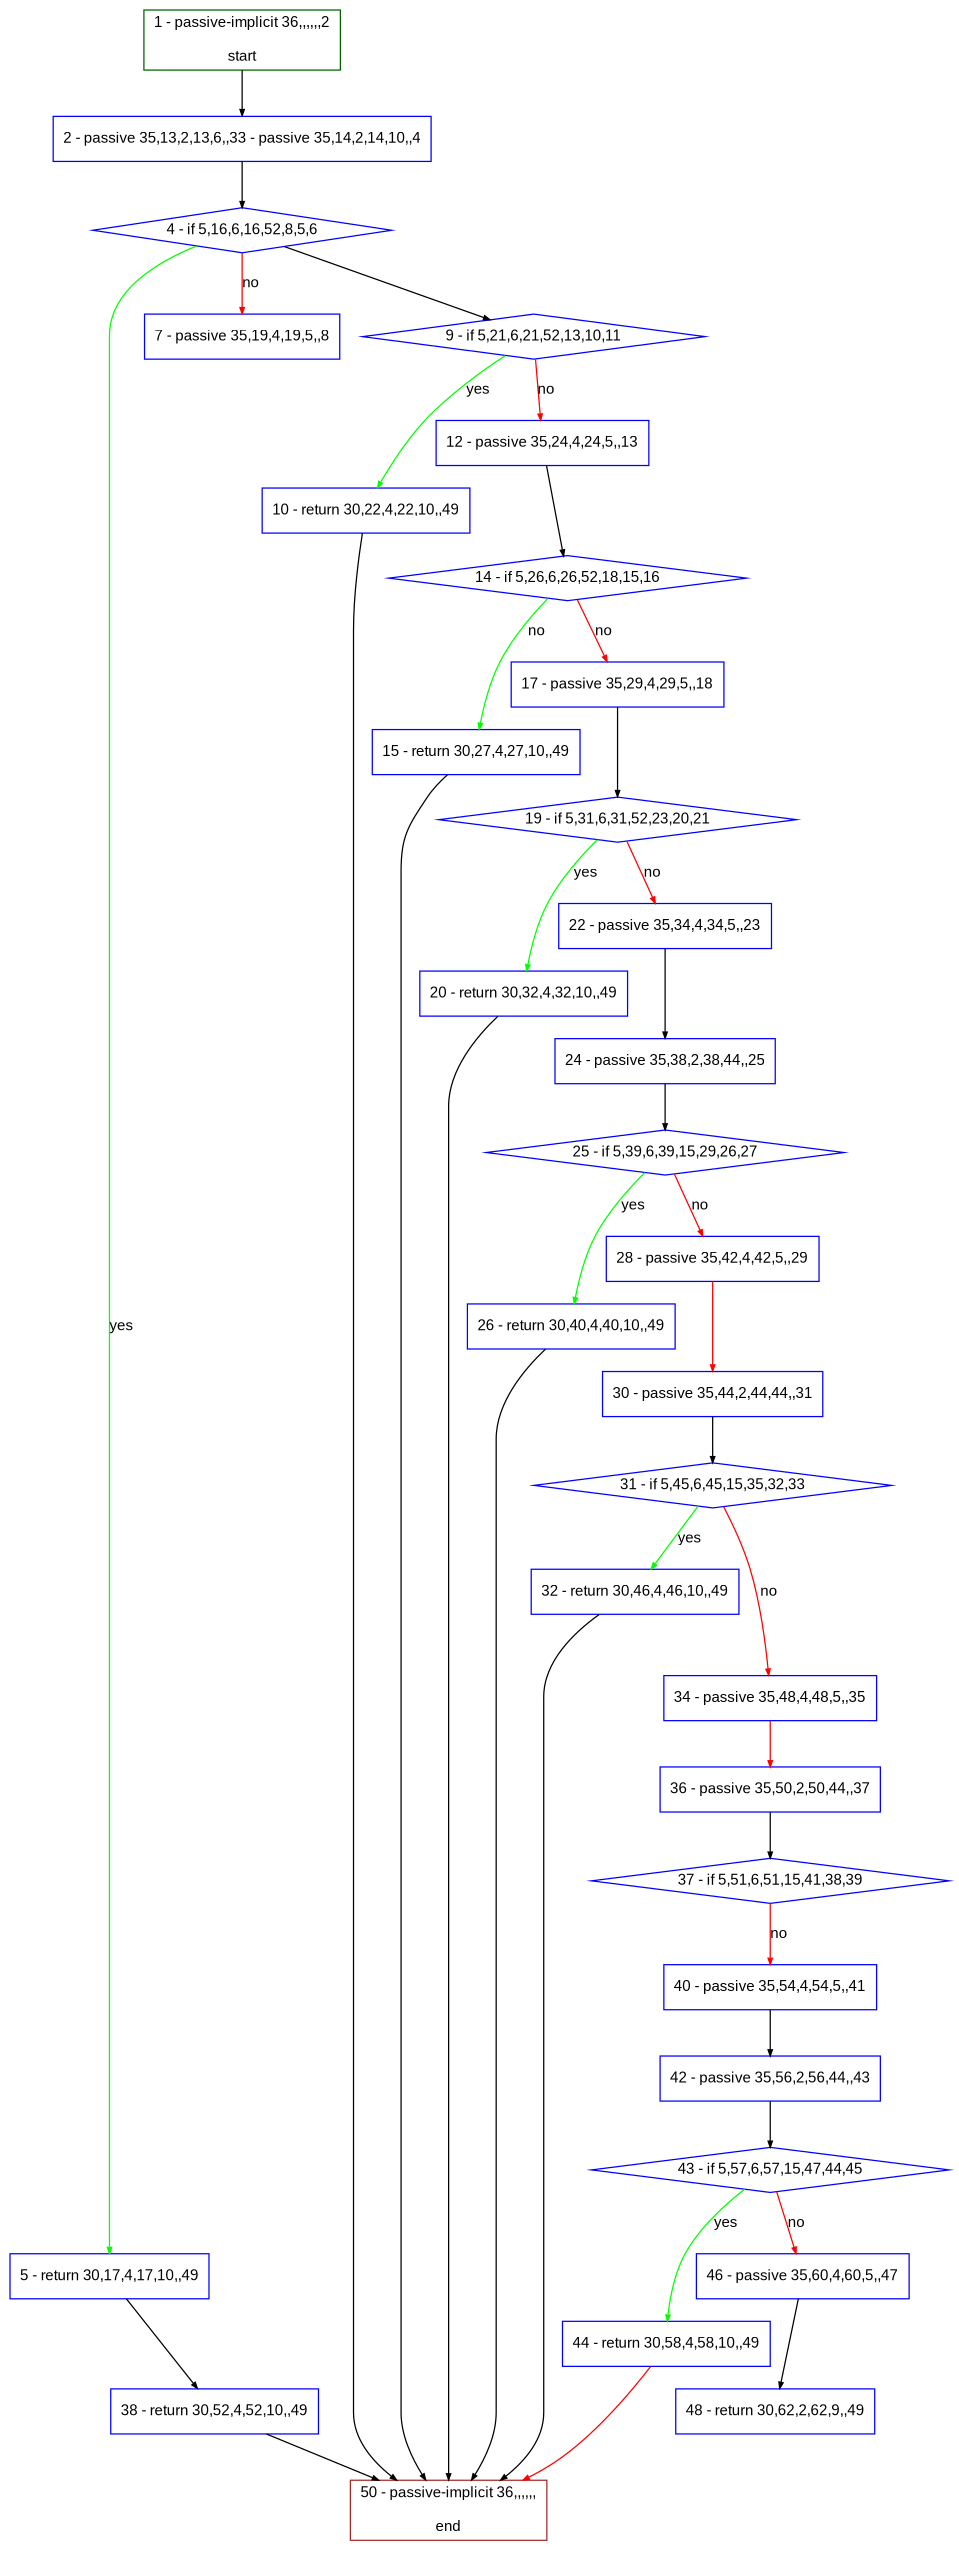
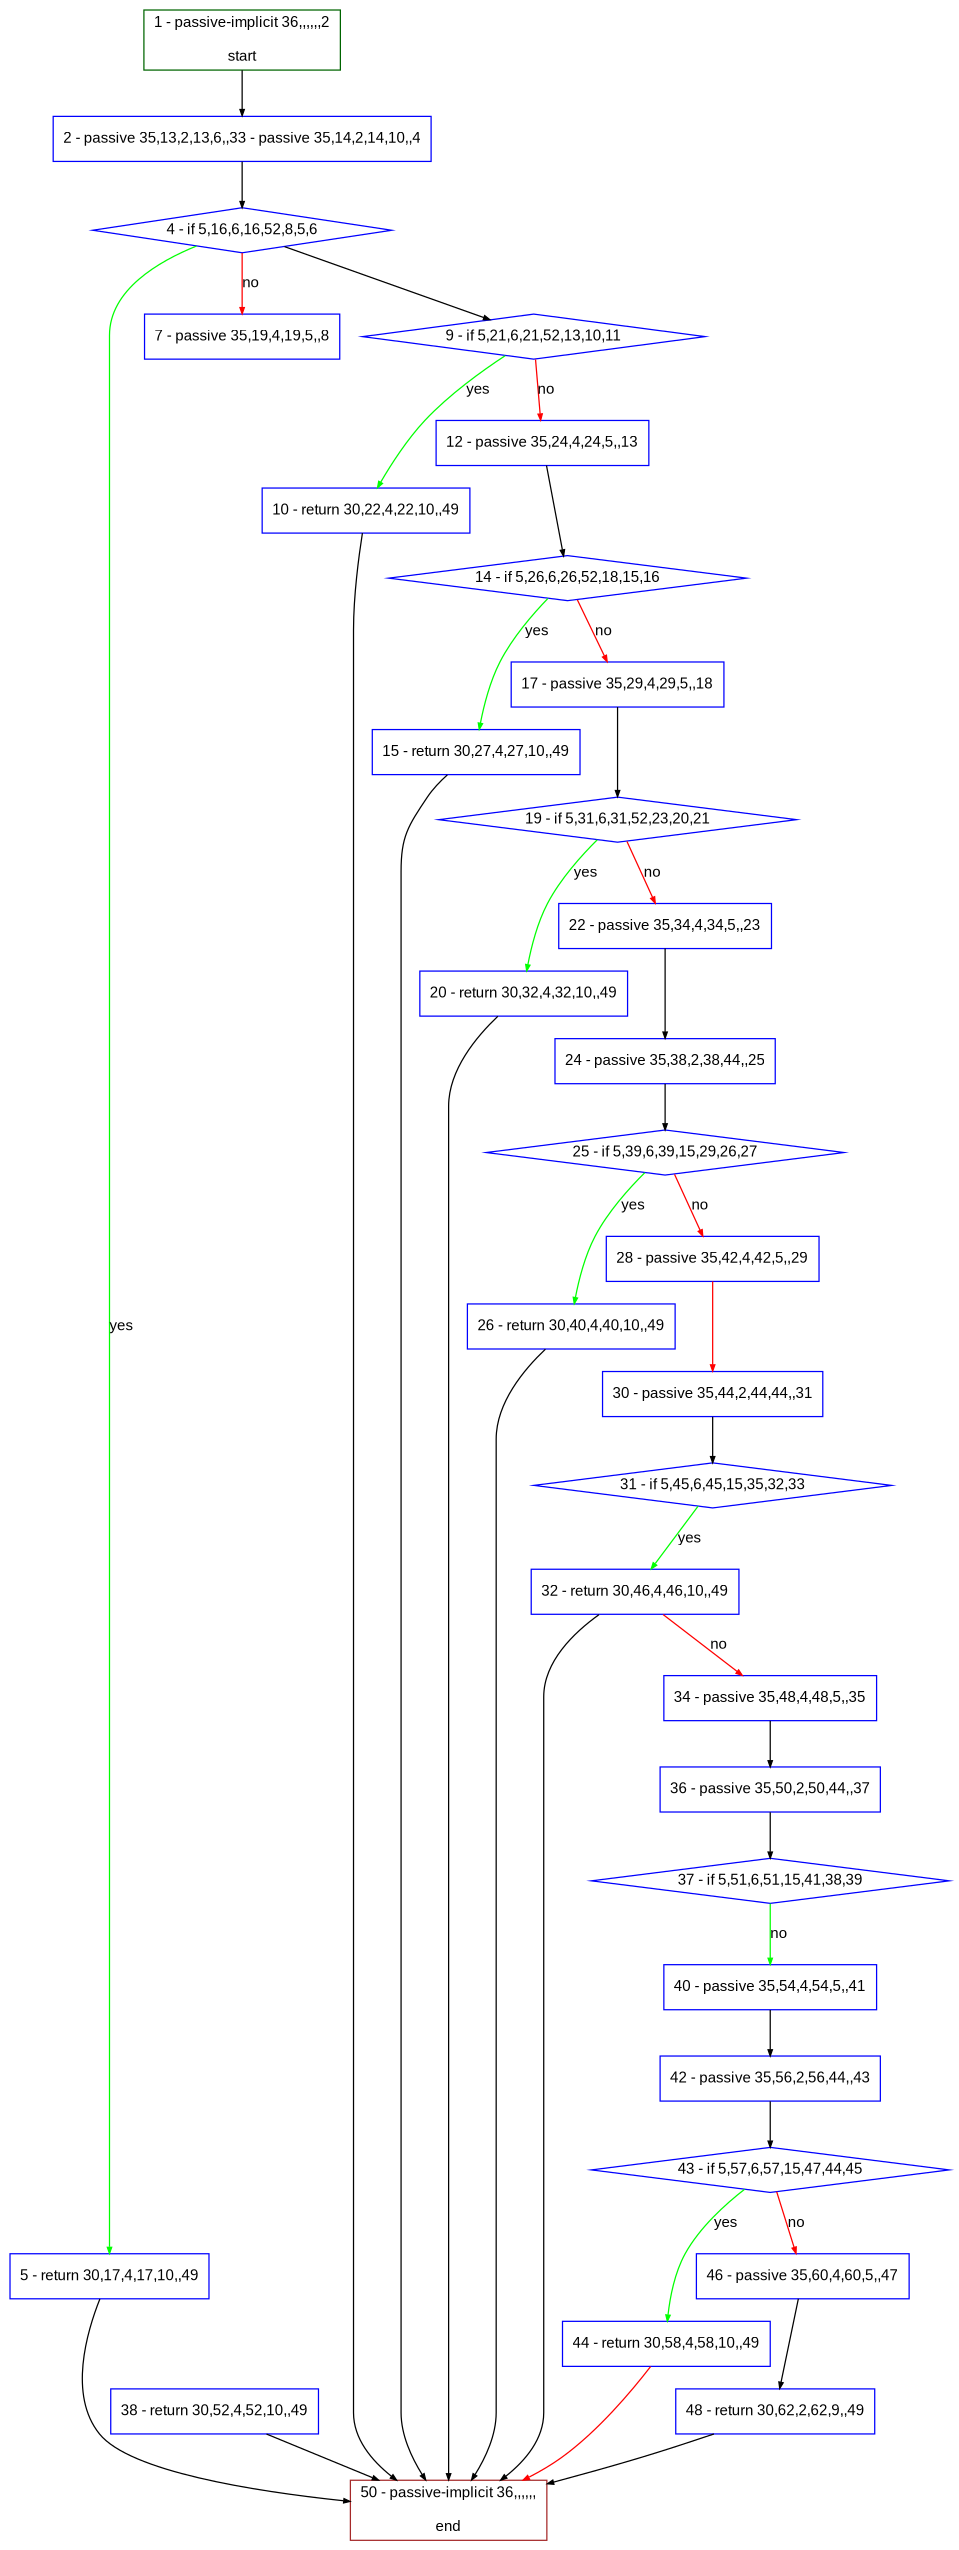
edge "14 - if 5,26,6,26,52,18,15,16" -> "15 - return 30,27,4,27,10,,49": label "no" -> "yes"
edge "31 - if 5,45,6,45,15,35,32,33" -> "34 - passive 35,48,4,48,5,,35": now "32 - return 30,46,4,46,10,,49" -> "34 - passive 35,48,4,48,5,,35"
edge "34 - passive 35,48,4,48,5,,35" -> "36 - passive 35,50,2,50,44,,37": color #ff0000 -> #000000
edge "37 - if 5,51,6,51,15,41,38,39" -> "40 - passive 35,54,4,54,5,,41": color #ff0000 -> #00ff00
edge "5 - return 30,17,4,17,10,,49" -> "38 - return 30,52,4,52,10,,49": now "5 - return 30,17,4,17,10,,49" -> "50 - passive-implicit 36,,,,,, end"
edge "48 - return 30,62,2,62,9,,49" -> "50 - passive-implicit 36,,,,,, end": added
